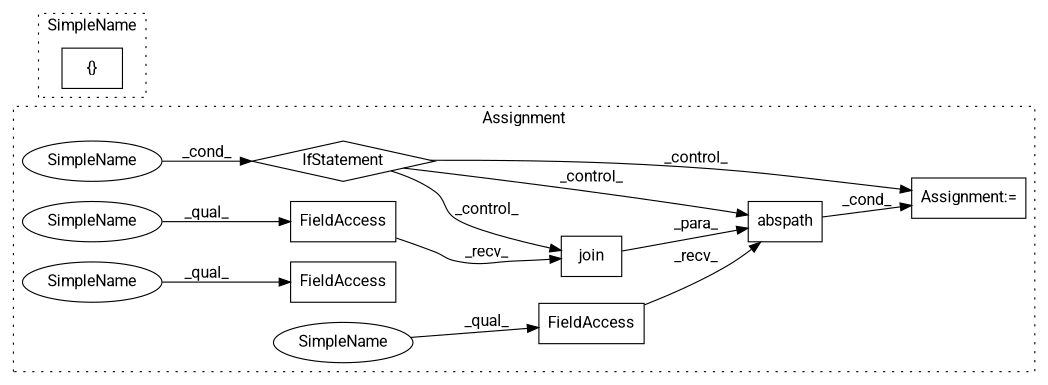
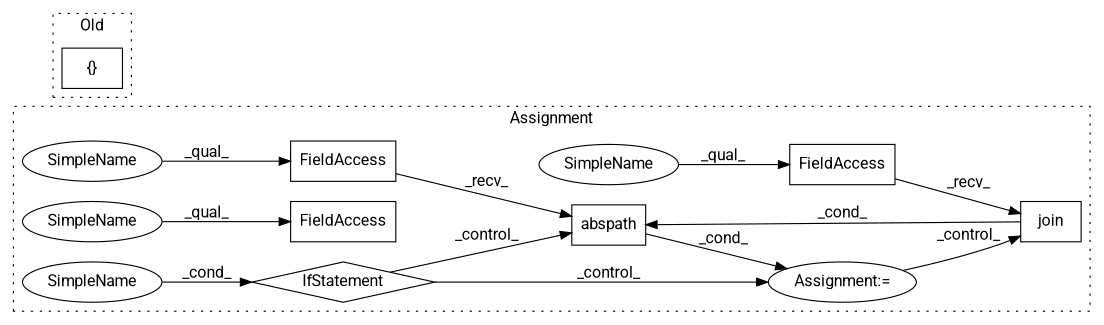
cluster "SimpleName": label "SimpleName" -> "Old"
node "Assignment:=": shape box -> ellipse
edge "IfStatement" -> "join": now "Assignment:=" -> "join"
edge "join" -> "abspath": label "_para_" -> "_cond_"
